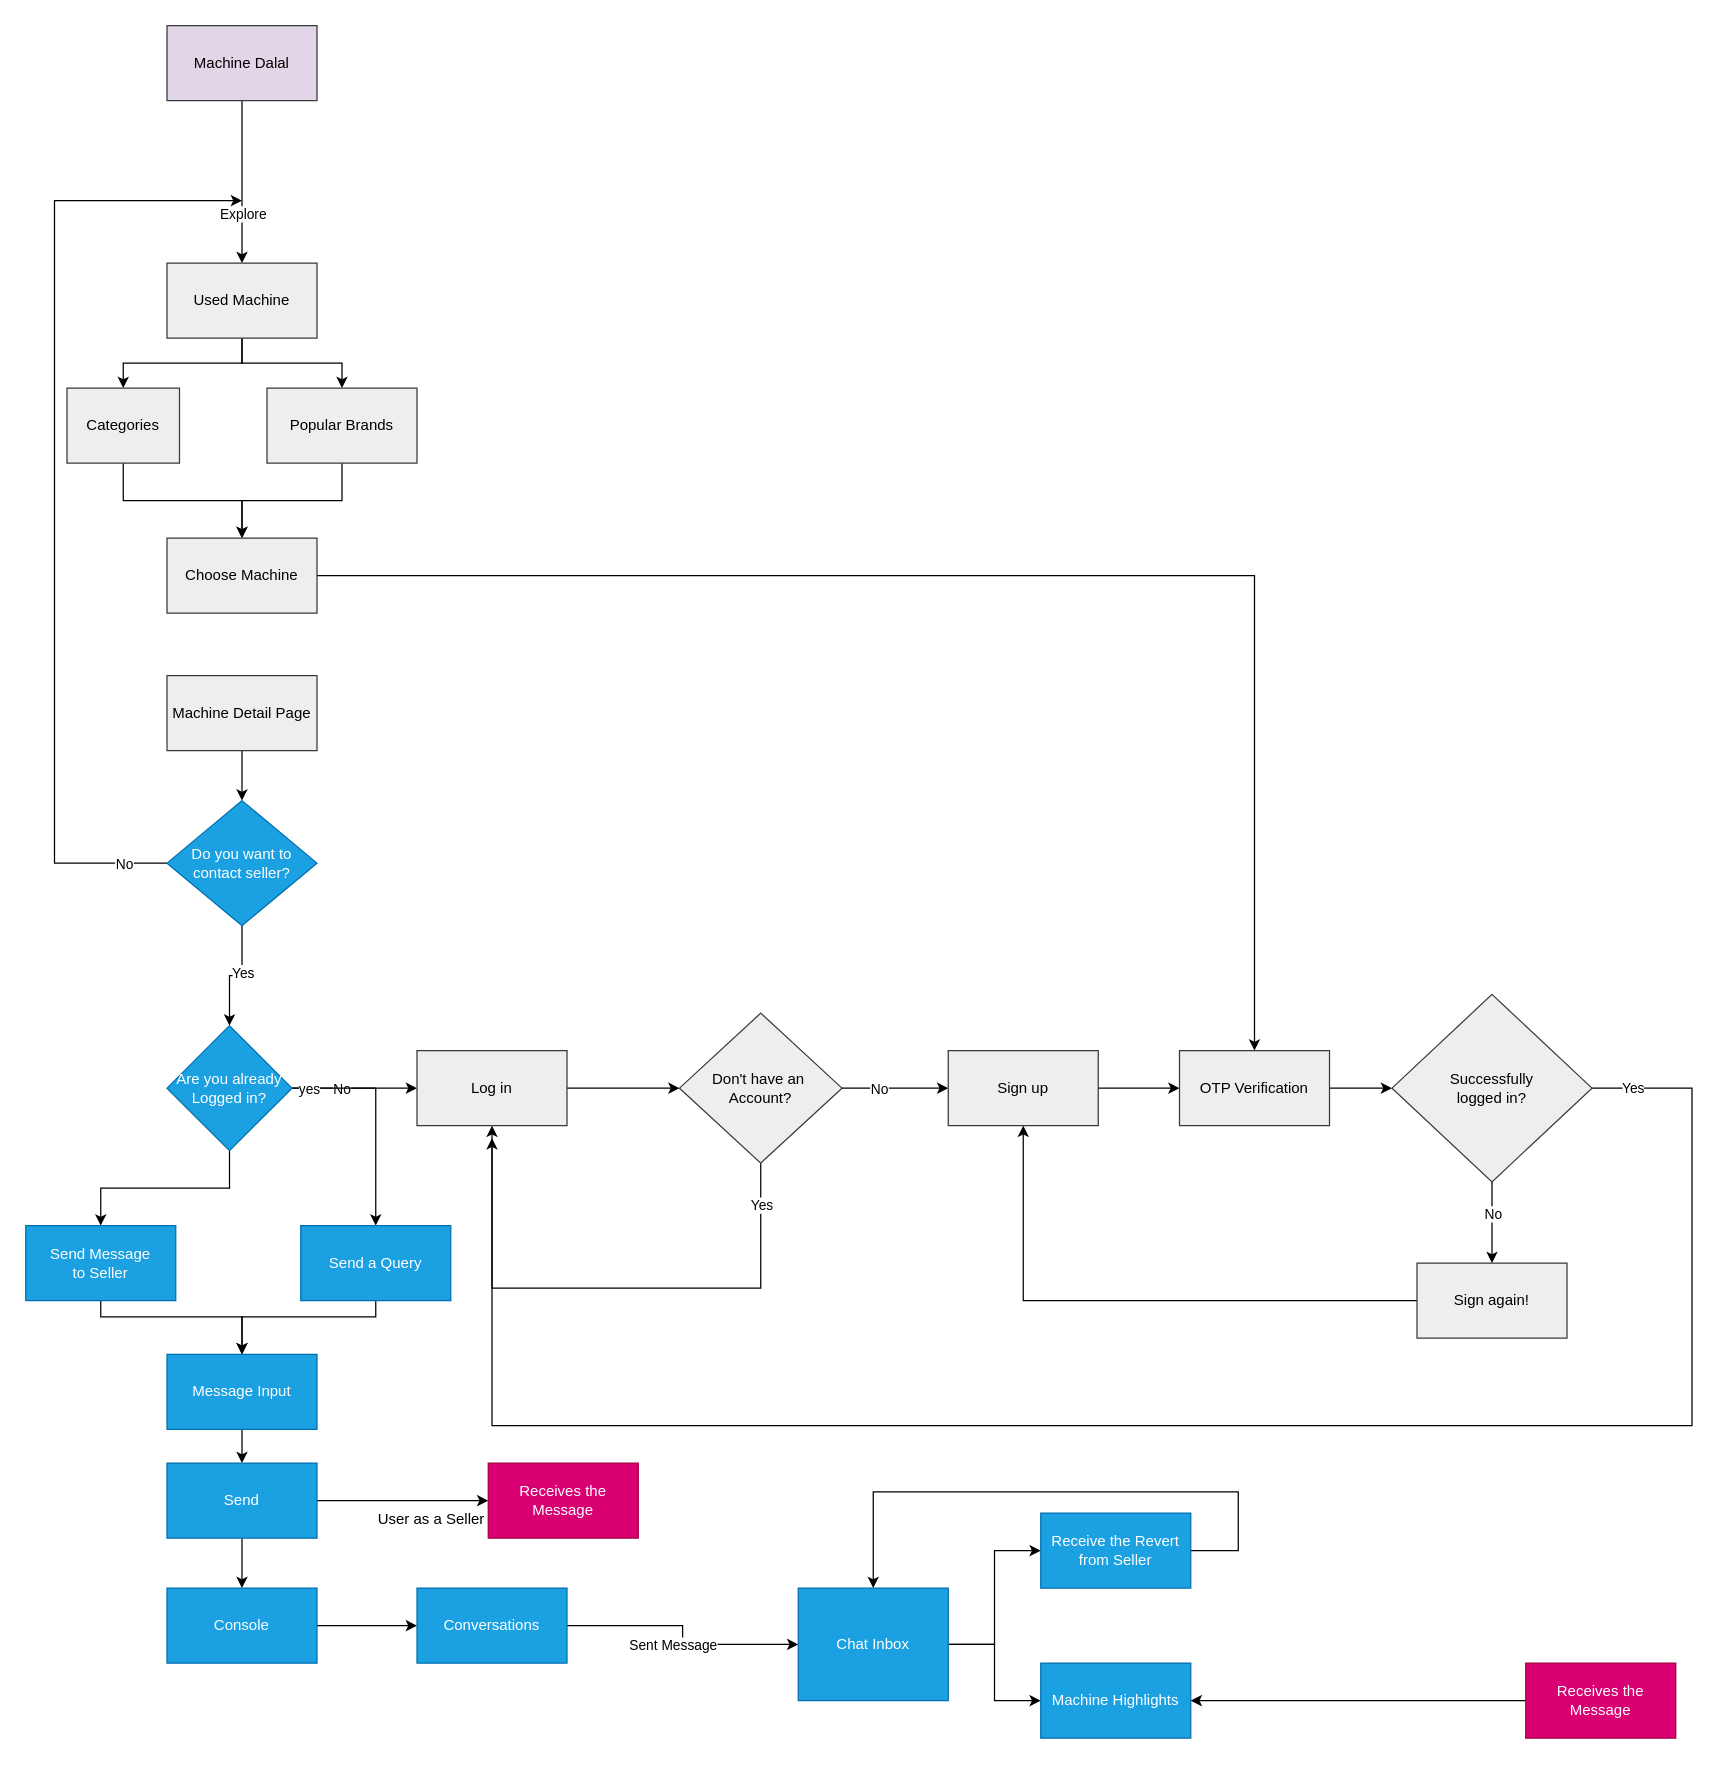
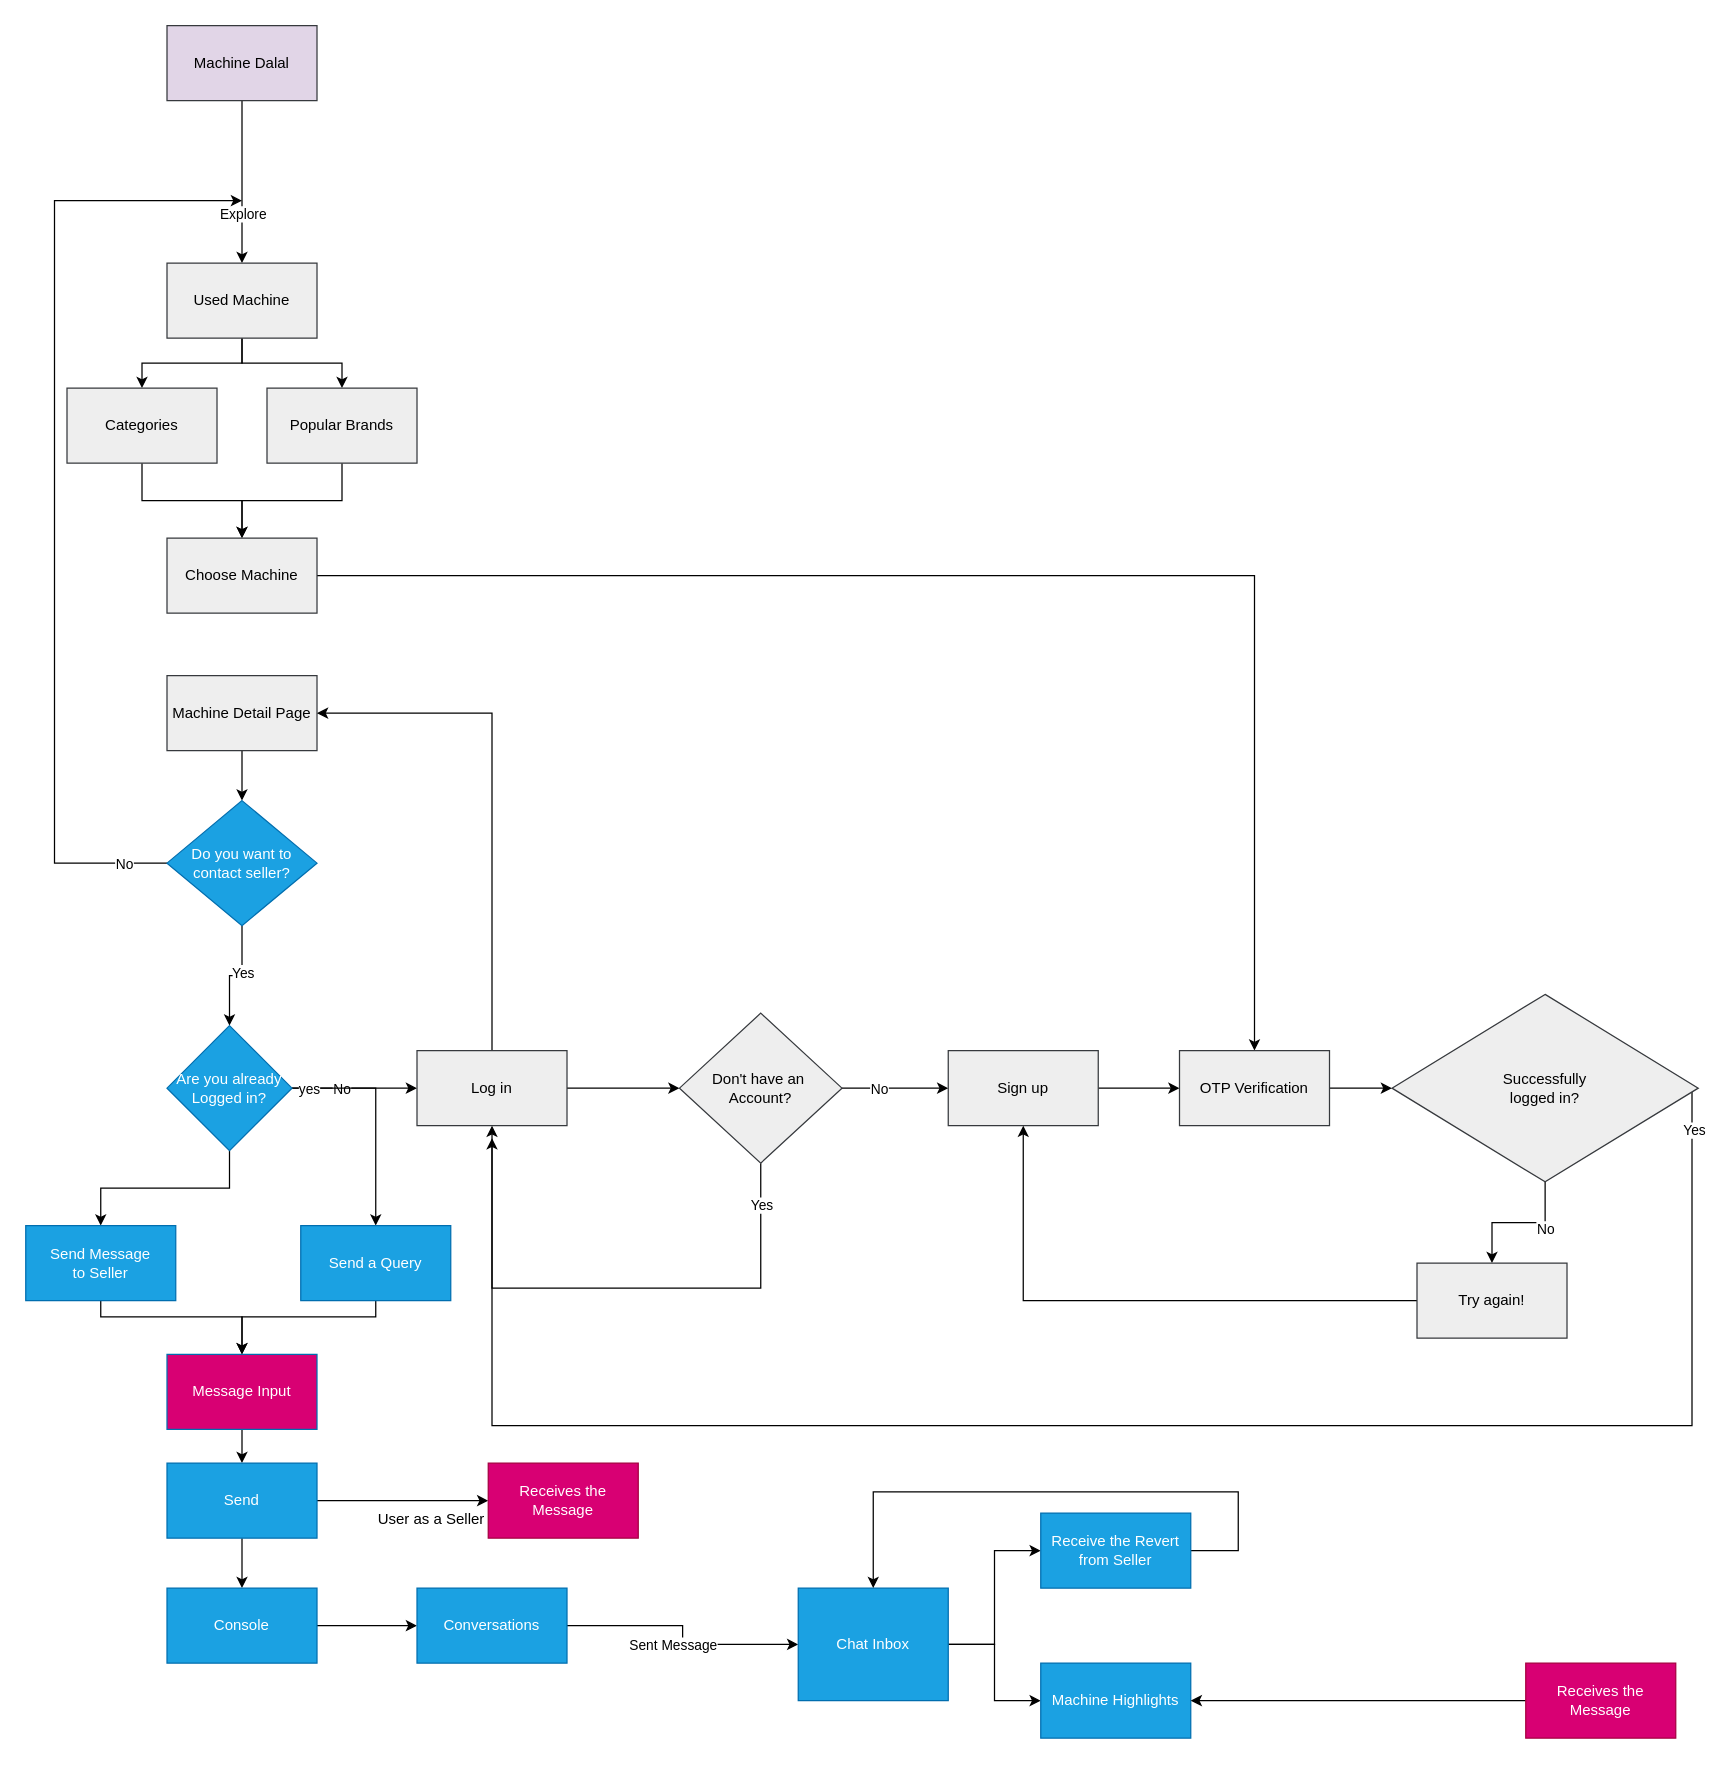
node "Categories": size 113x75 -> 150x75
edge "Log in" -> "Machine Detail Page": added
node "Successfully logged in?": size 200x188 -> 306x188
node "Sign again!": label "Sign again!" -> "Try again!"
node "Message Input": fillcolor #1ba1e2 -> #d80073
